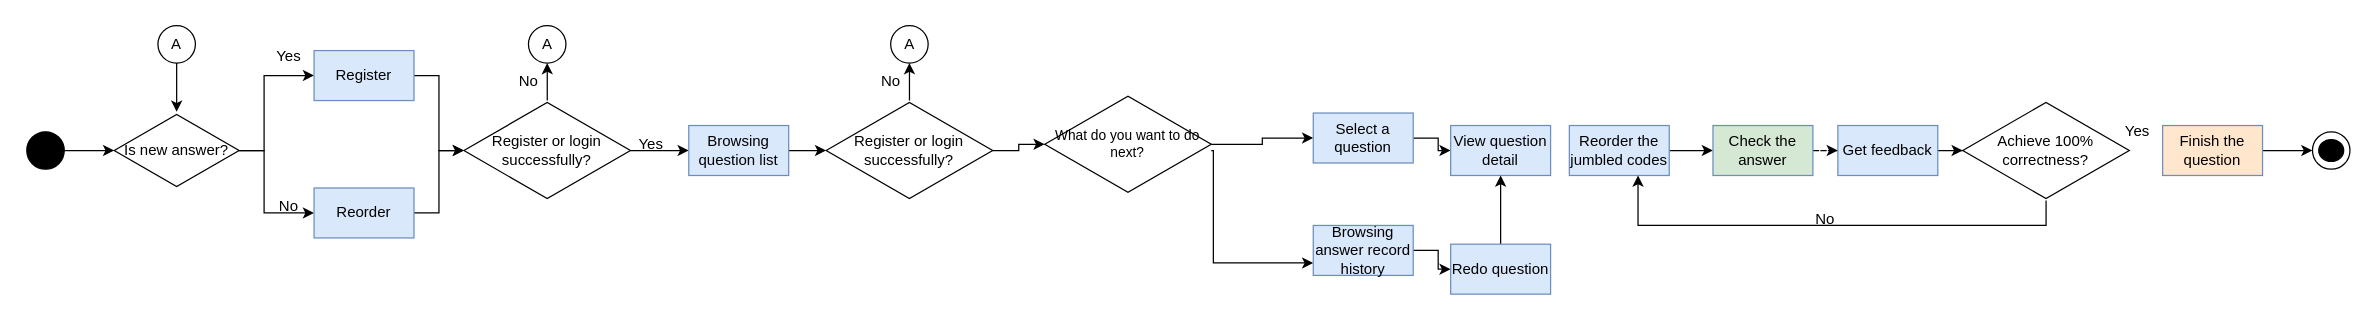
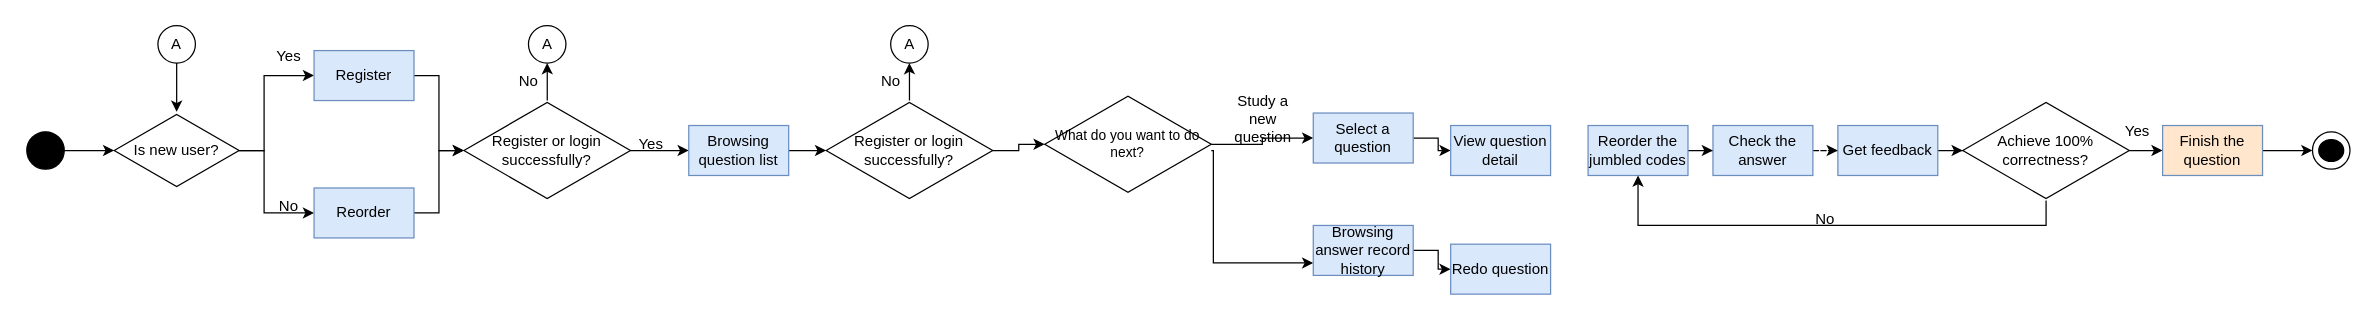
node "Study a new question": added
node "Is new answer?": label "Is new answer?" -> "Is new user?"
node "Reorder the jumbled codes": moved (1619, 151) -> (1638, 151)
node "Check the answer": fillcolor #d5e8d4 -> #dae8fc
edge "Achieve 100% correctness?" -> "Finish the question": added
edge "Redo question" -> "View question detail": removed
